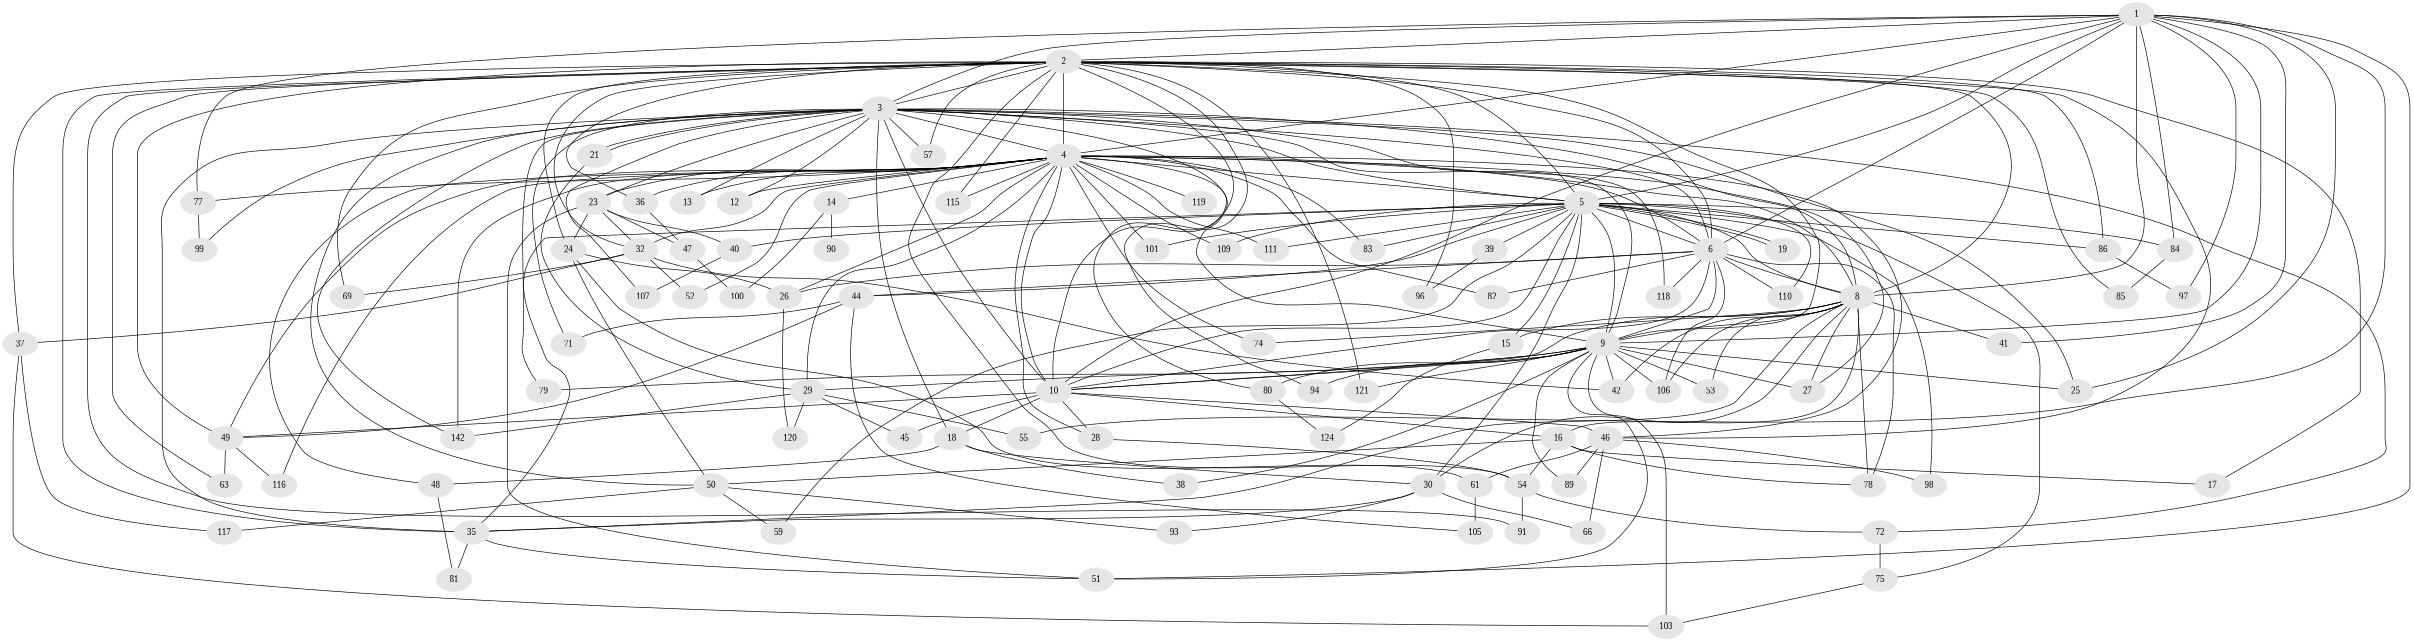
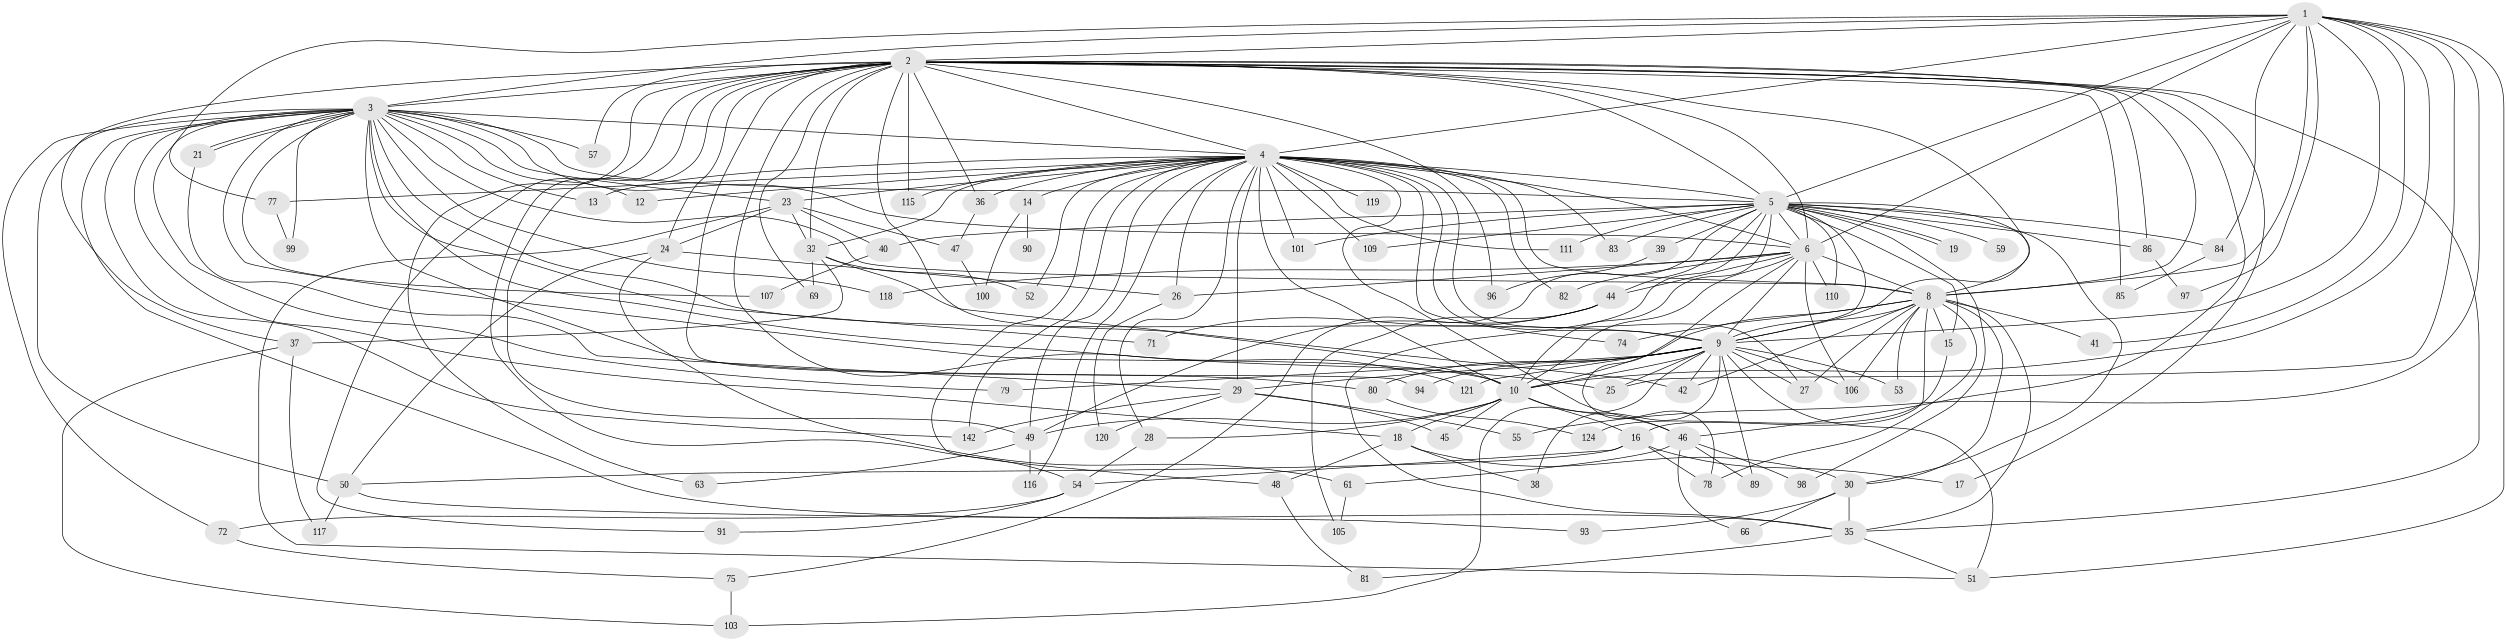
edge "50" -- "59": removed
